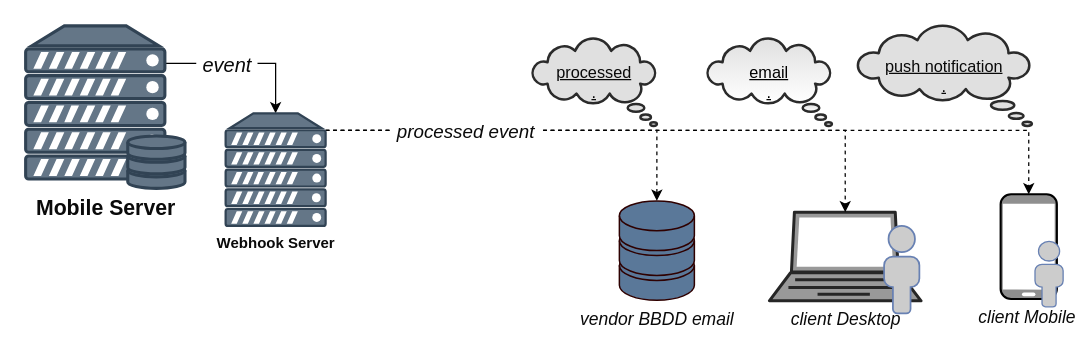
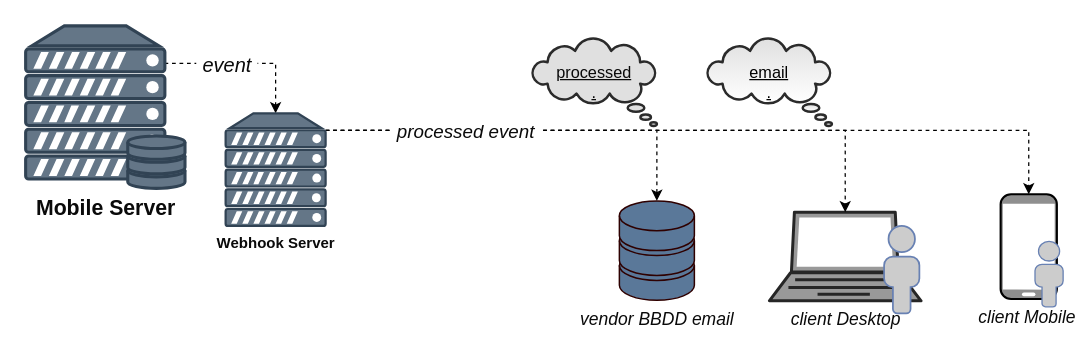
edge "Mobile Server" -> "Webhook Server": style solid -> dashed
node "push notification.": removed
